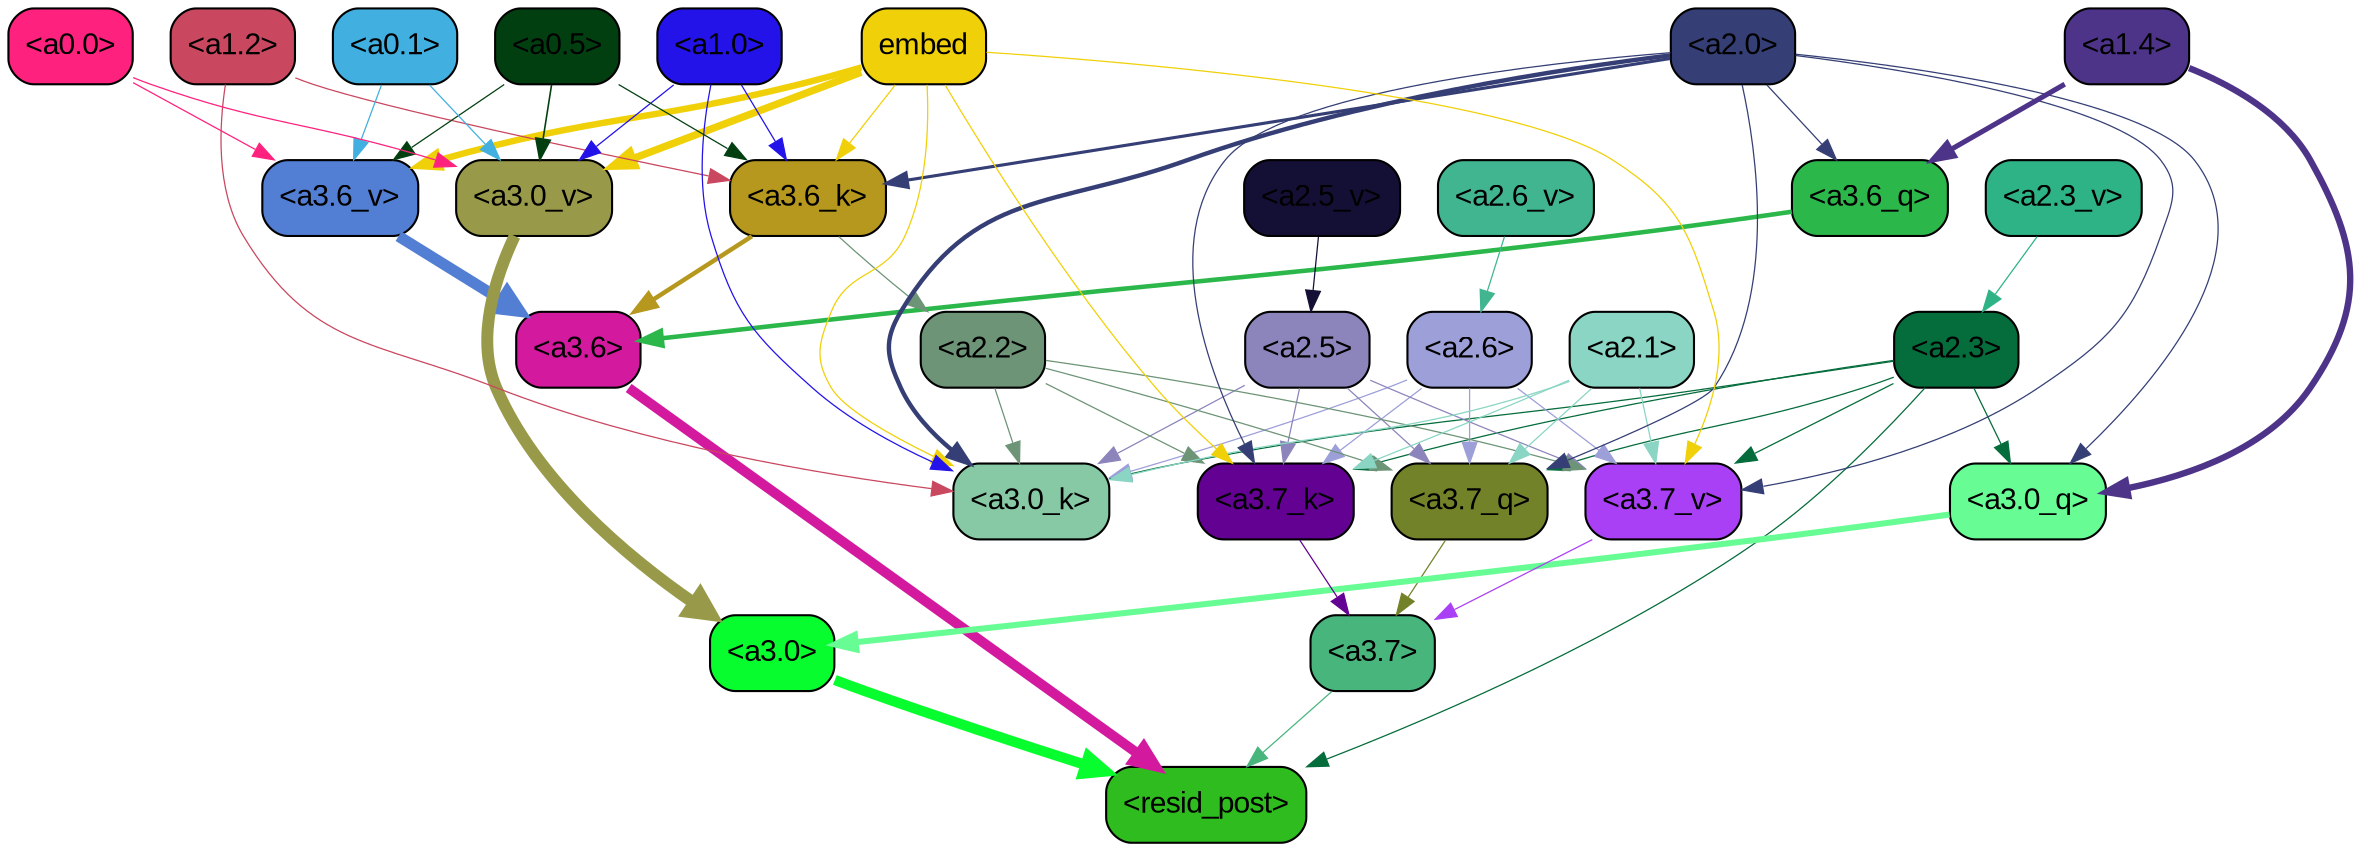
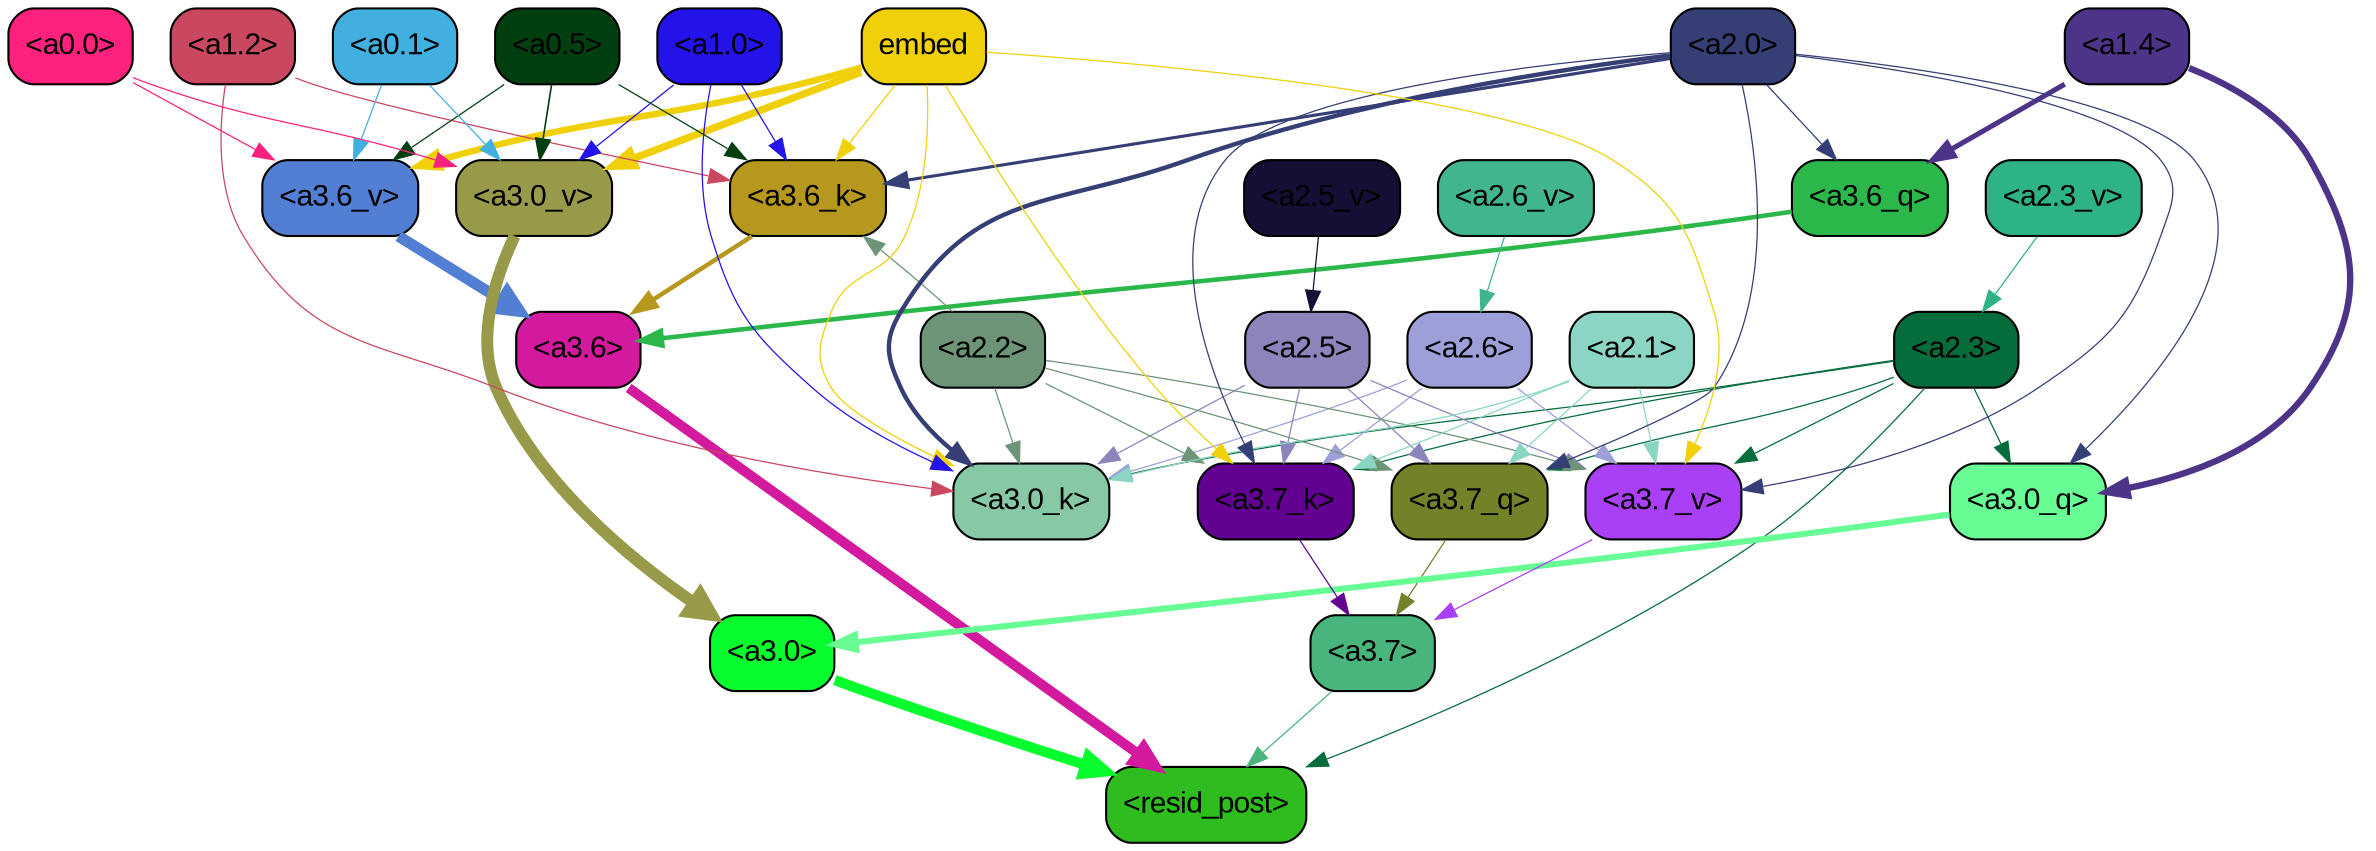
edge "<a3.6_k>" -> "<a2.2>": reversed
edge "<a2.6>" -> "<a3.7_q>": removed
